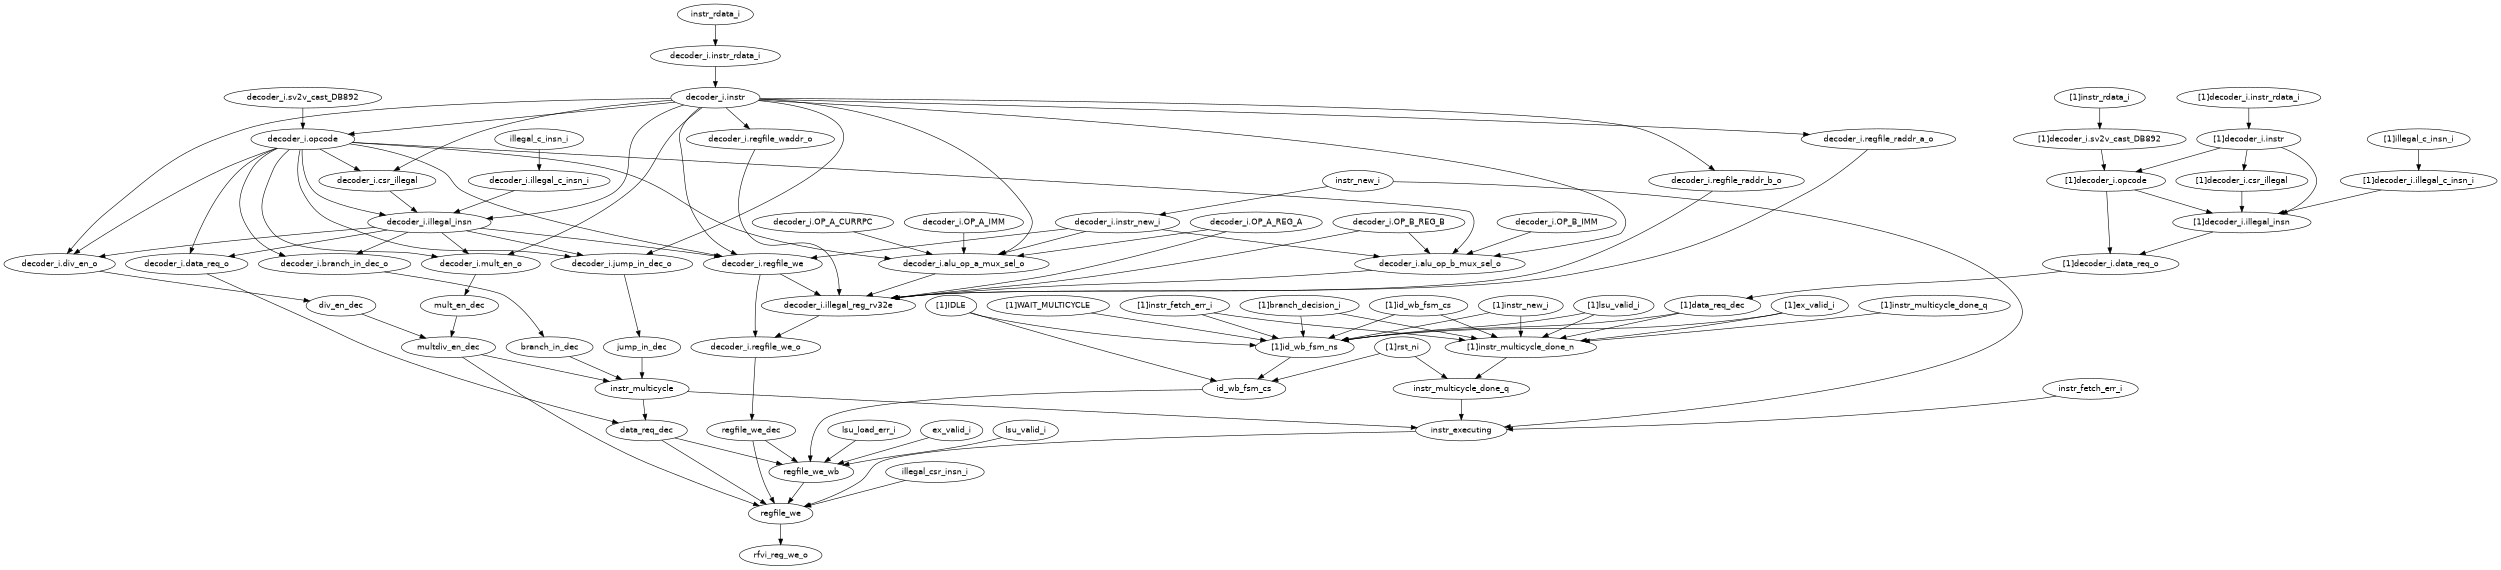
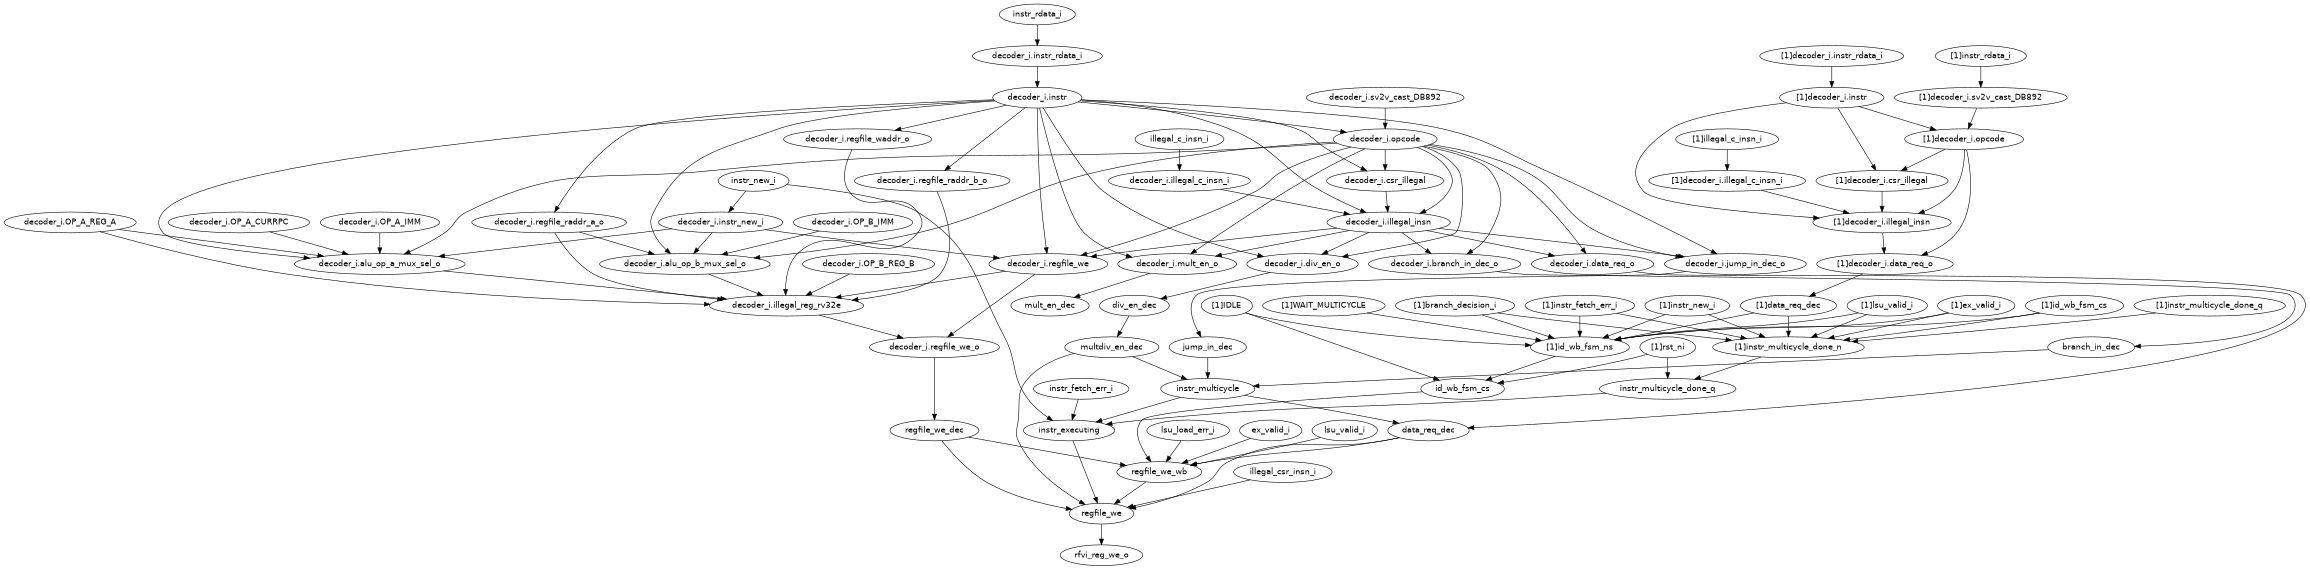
edge "[1]decoder_i.opcode" -> "[1]decoder_i.csr_illegal": added
edge "decoder_i.OP_B_REG_B" -> "decoder_i.alu_op_b_mux_sel_o": now "decoder_i.regfile_raddr_a_o" -> "decoder_i.alu_op_b_mux_sel_o"
edge "mult_en_dec" -> "multdiv_en_dec": removed
